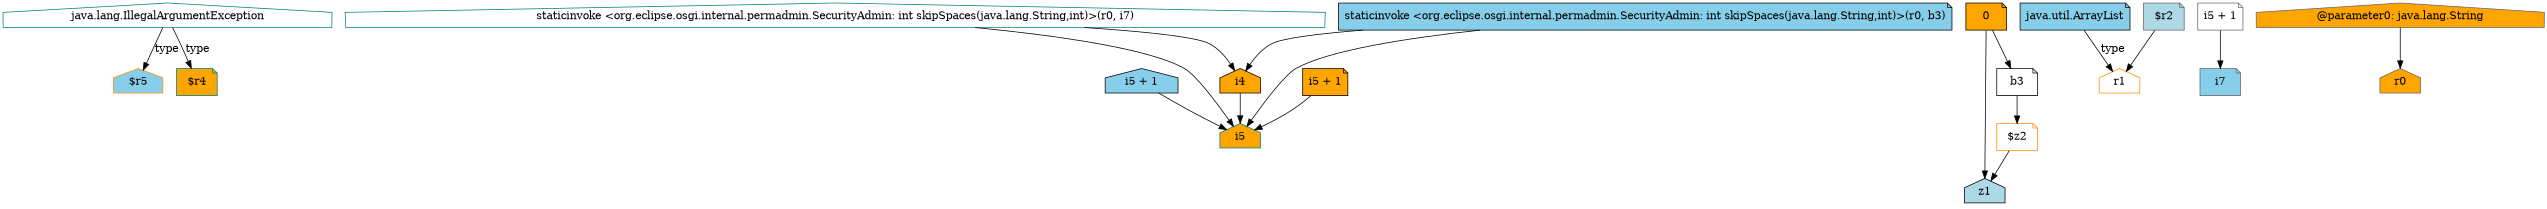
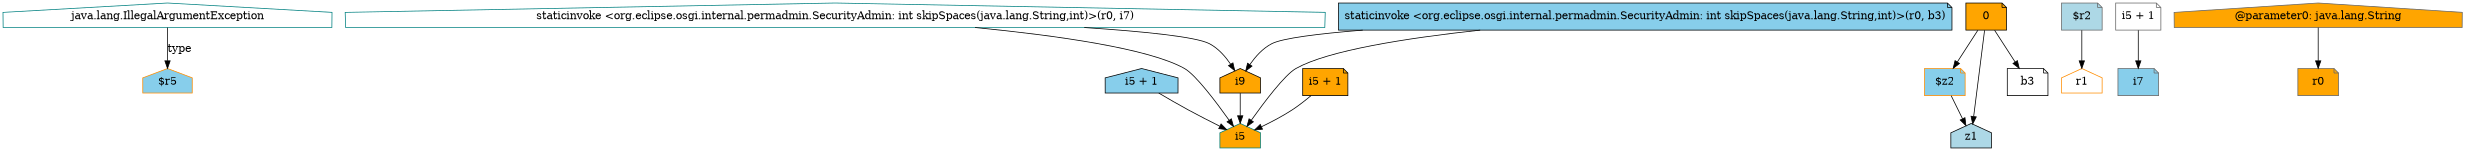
node "java.util.ArrayList": removed
node "$r4": removed
node "i4": label "i4" -> "i9"
node "r0": shape house -> note
edge "b3" -> "$z2": now "0" -> "$z2"
node "$z2": fillcolor white -> skyblue
